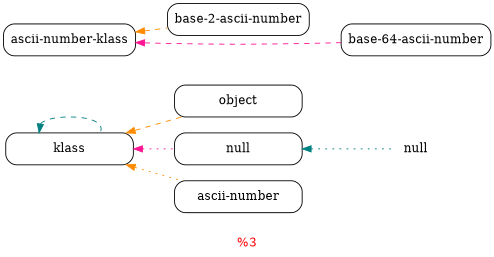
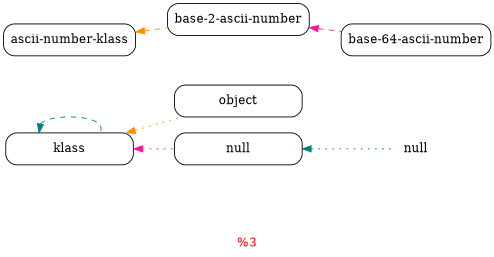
edge "base-64-ascii-number" -> "ascii-number-klass": now "base-64-ascii-number" -> "base-2-ascii-number"
edge "object" -> "klass": style dashed -> dotted
node "ascii-number": removed
